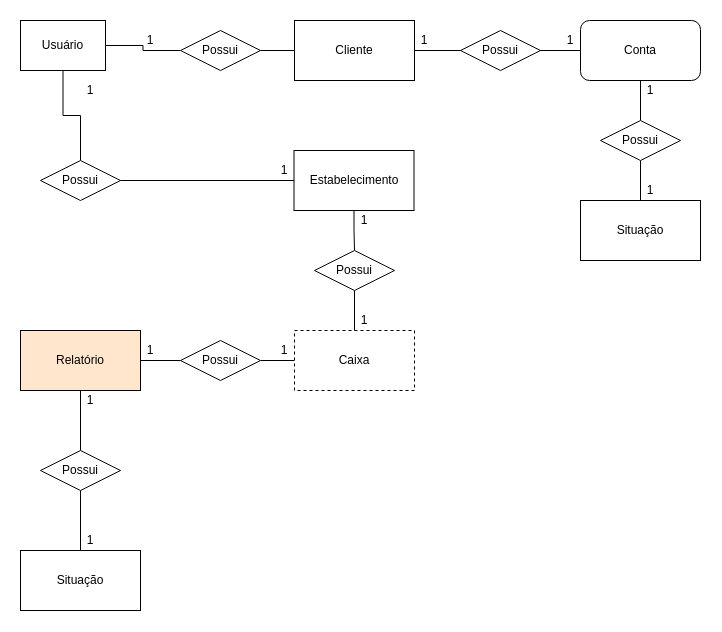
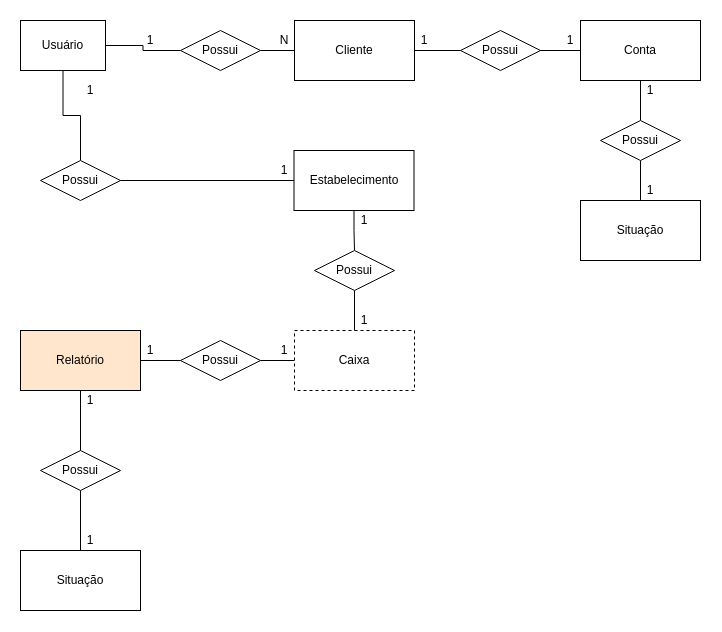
node "N": added
node "Conta": shape rounded rectangle -> rectangle
